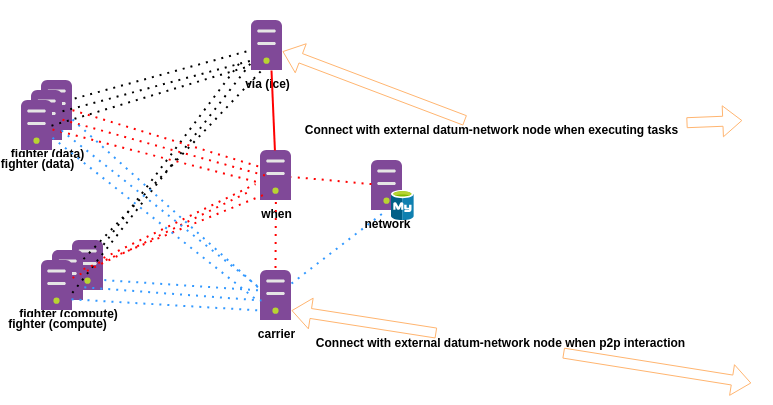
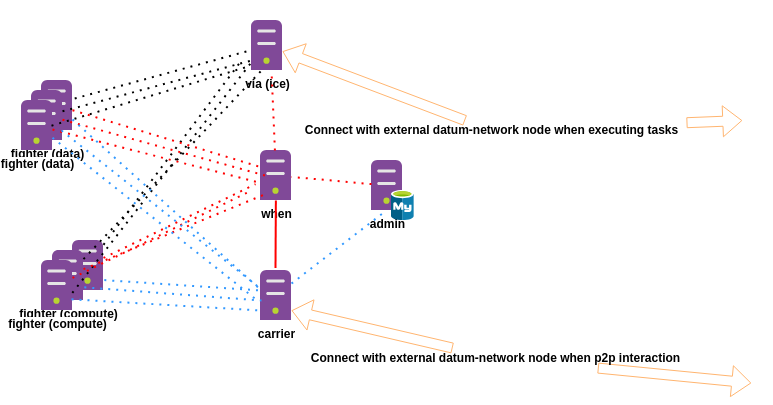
edge "via (ice)" -- "when": style solid -> dashed
node "network": label "network" -> "admin"
edge "when" -- "carrier": style dashed -> solid
node "Connect with external datum-network node when p2p interaction": moved (501, 343) -> (496, 358)
